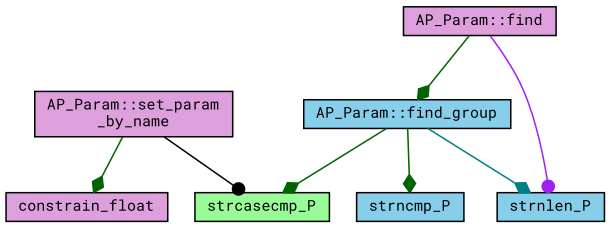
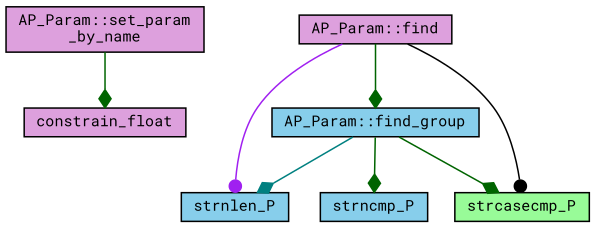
edge "AP_Param::set_param _by_name" -> "strcasecmp_P": now "AP_Param::find" -> "strcasecmp_P"
